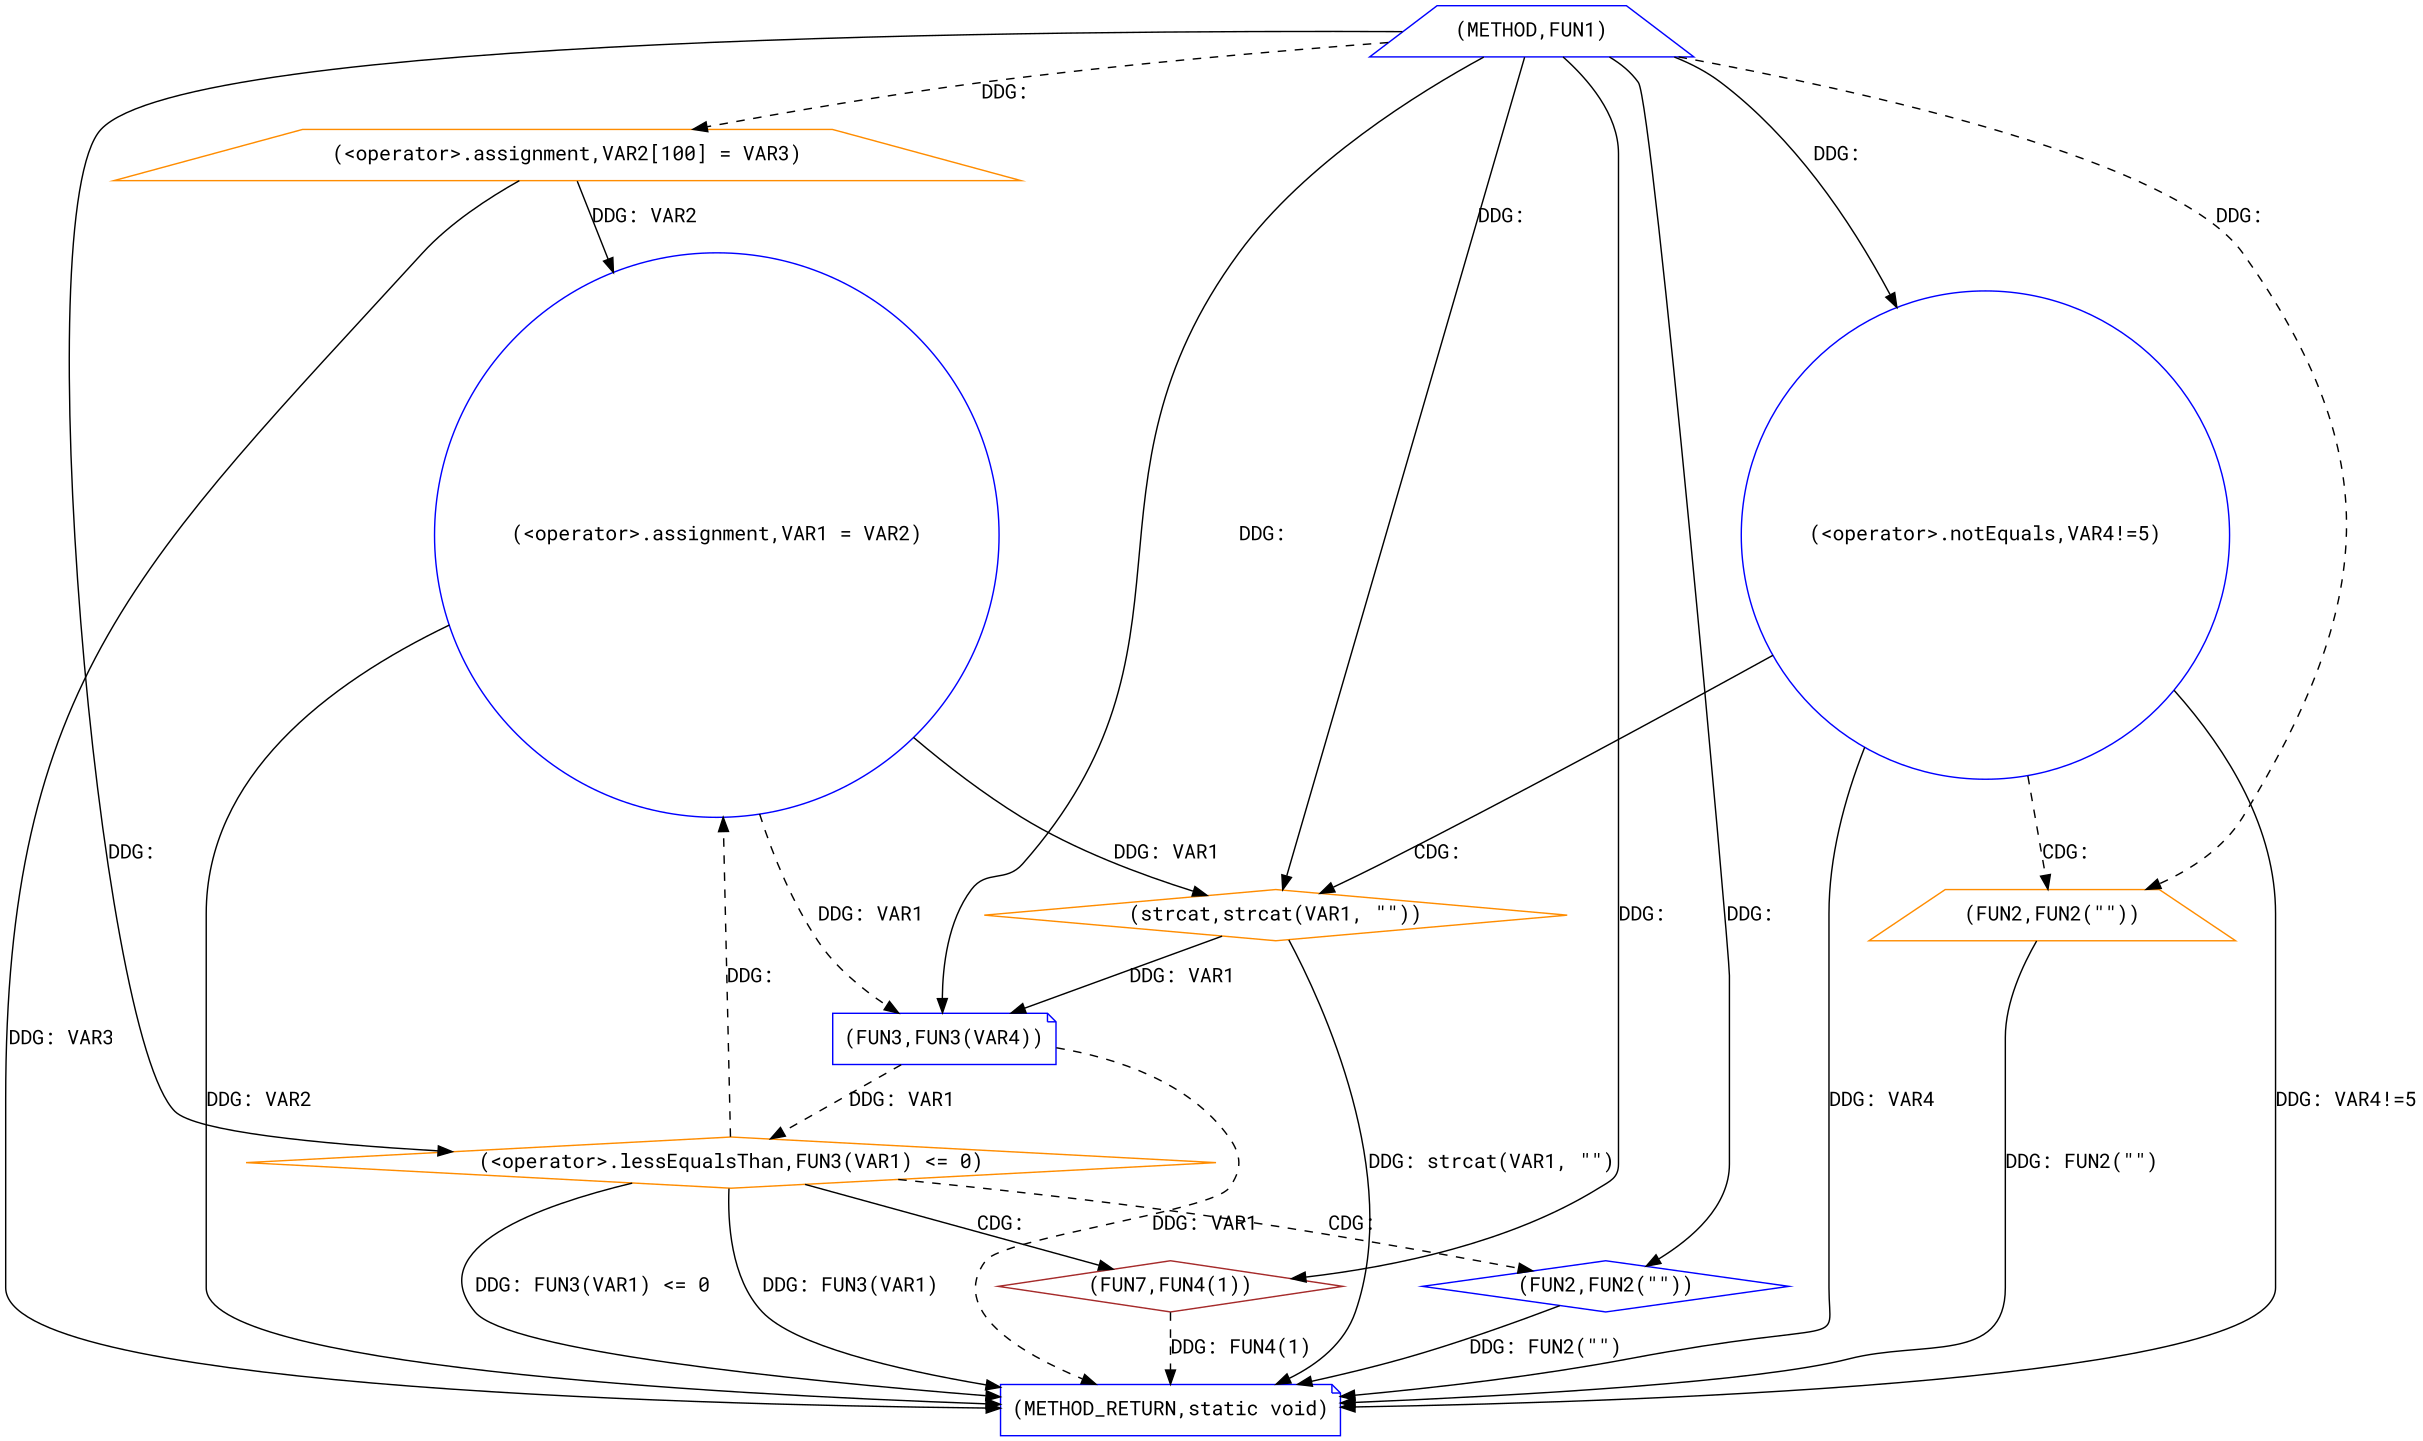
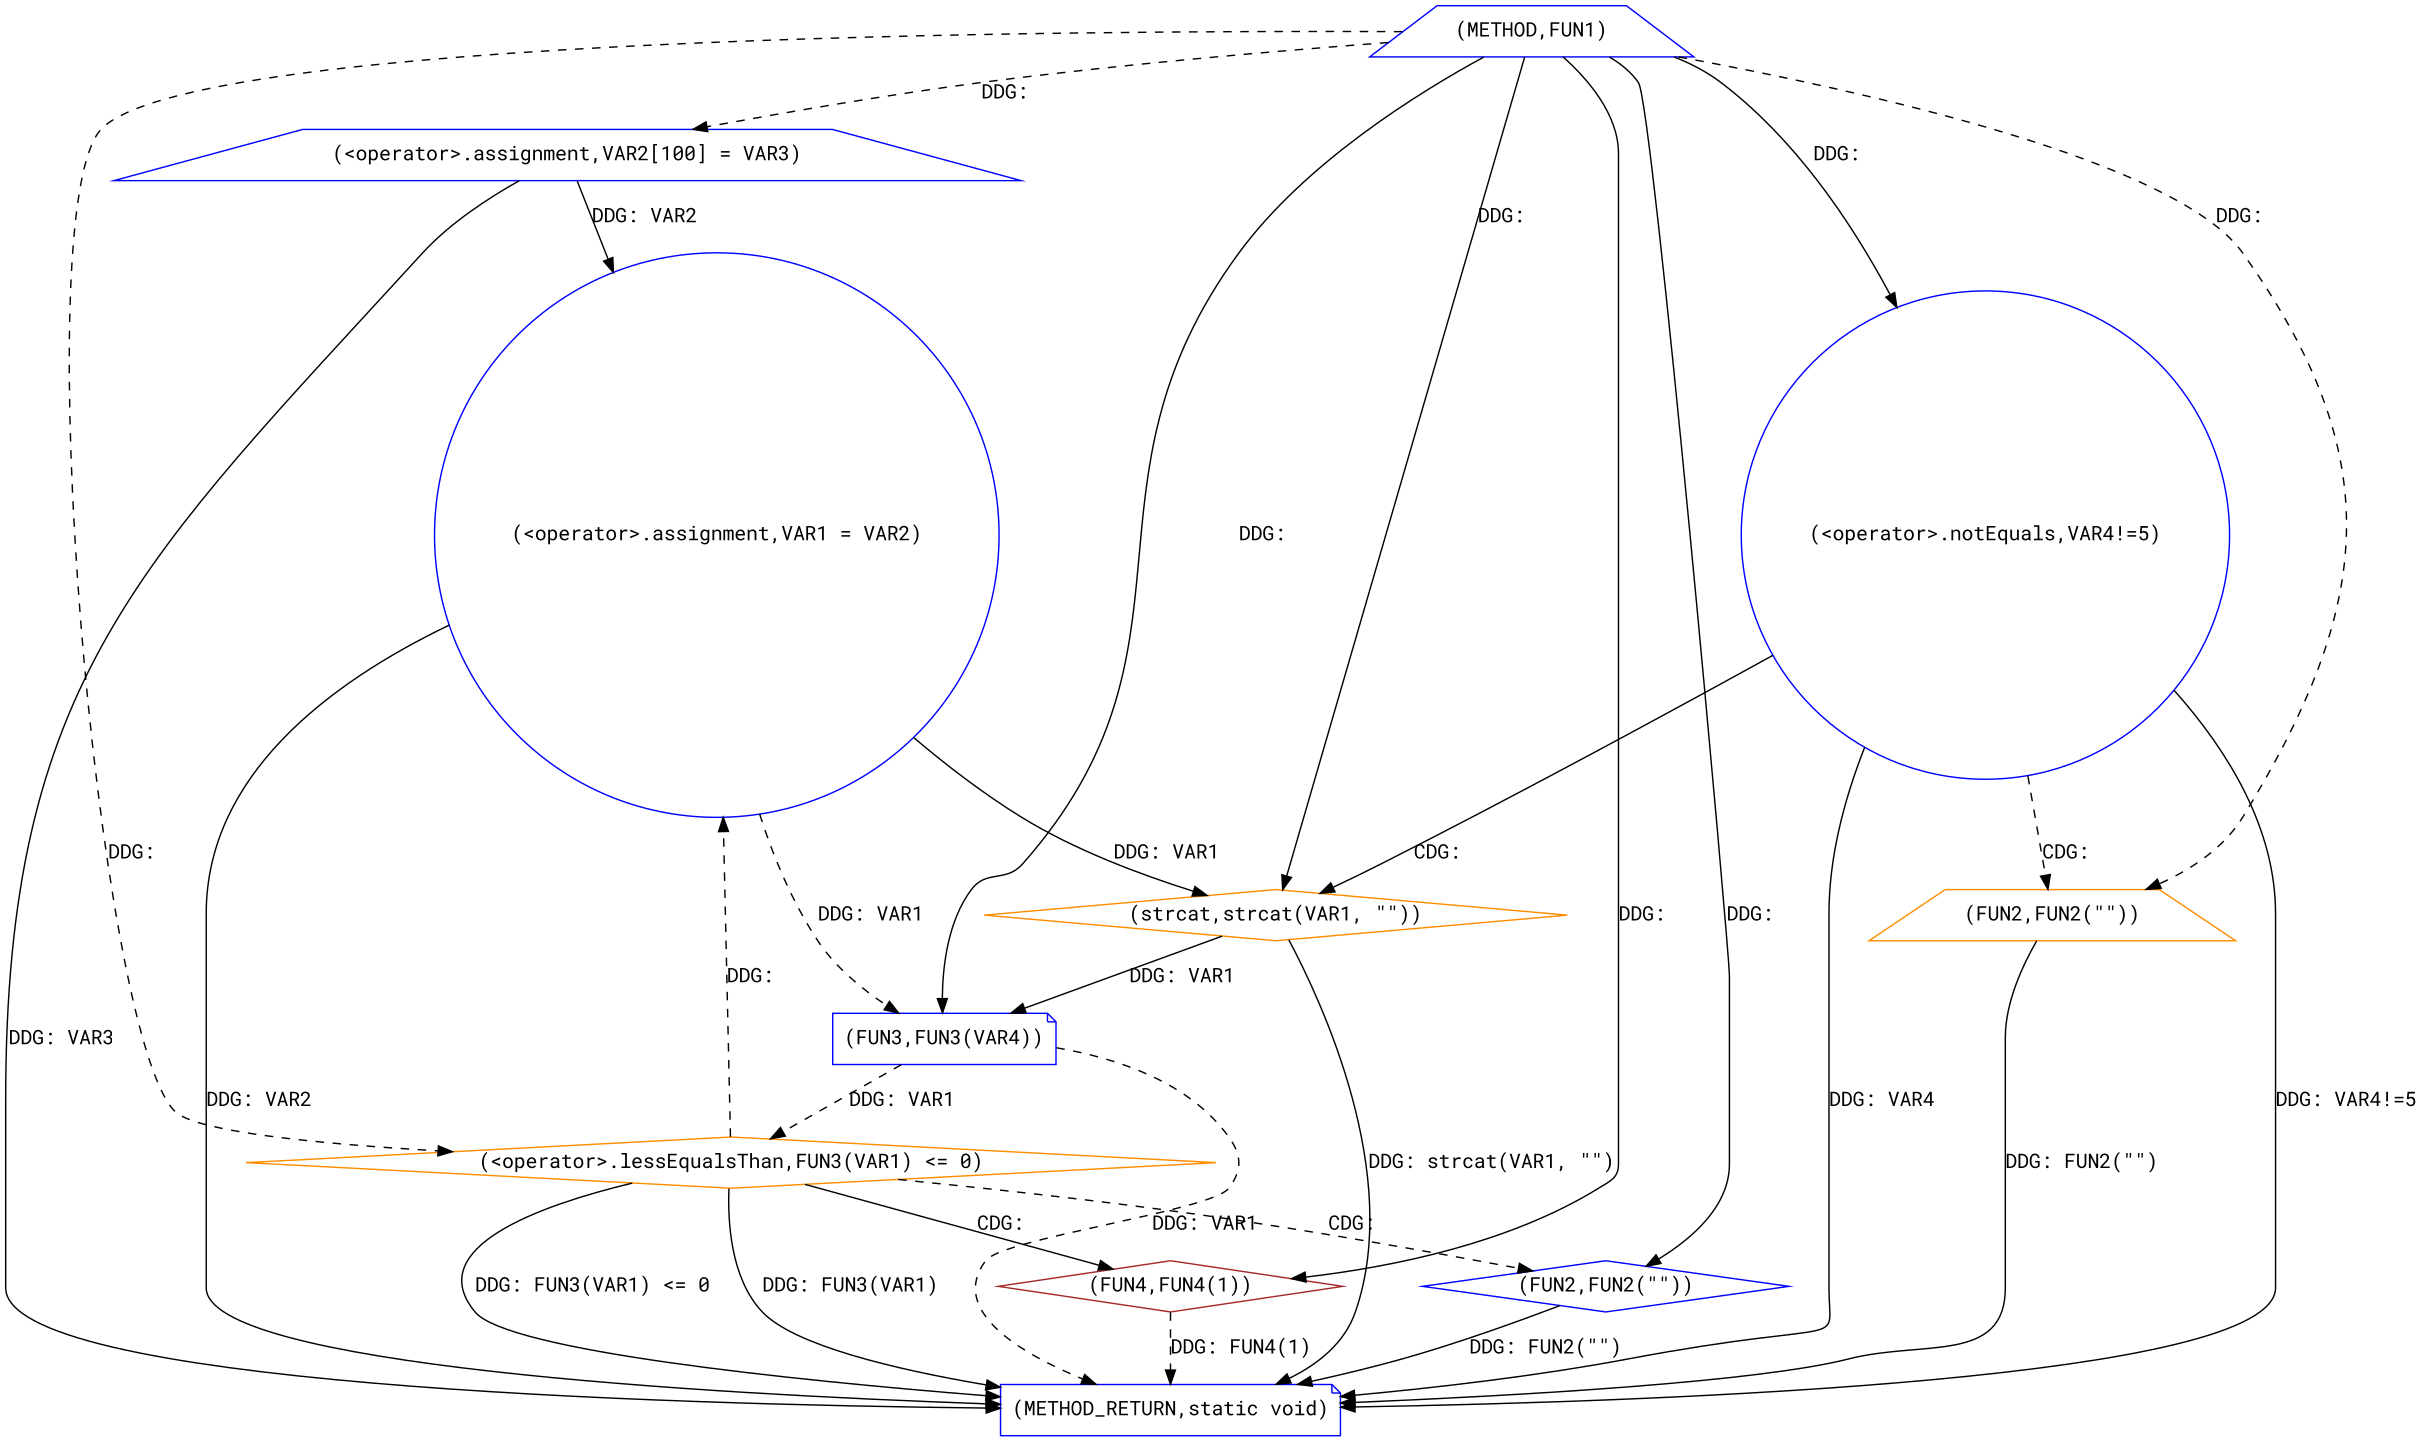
edge "(METHOD,FUN1)" -> "(<operator>.lessEqualsThan,FUN3(VAR1) <= 0)": style solid -> dashed
node "(<operator>.assignment,VAR2[100] = VAR3)": color darkorange -> blue
node "(FUN7,FUN4(1))": label "(FUN7,FUN4(1))" -> "(FUN4,FUN4(1))"
